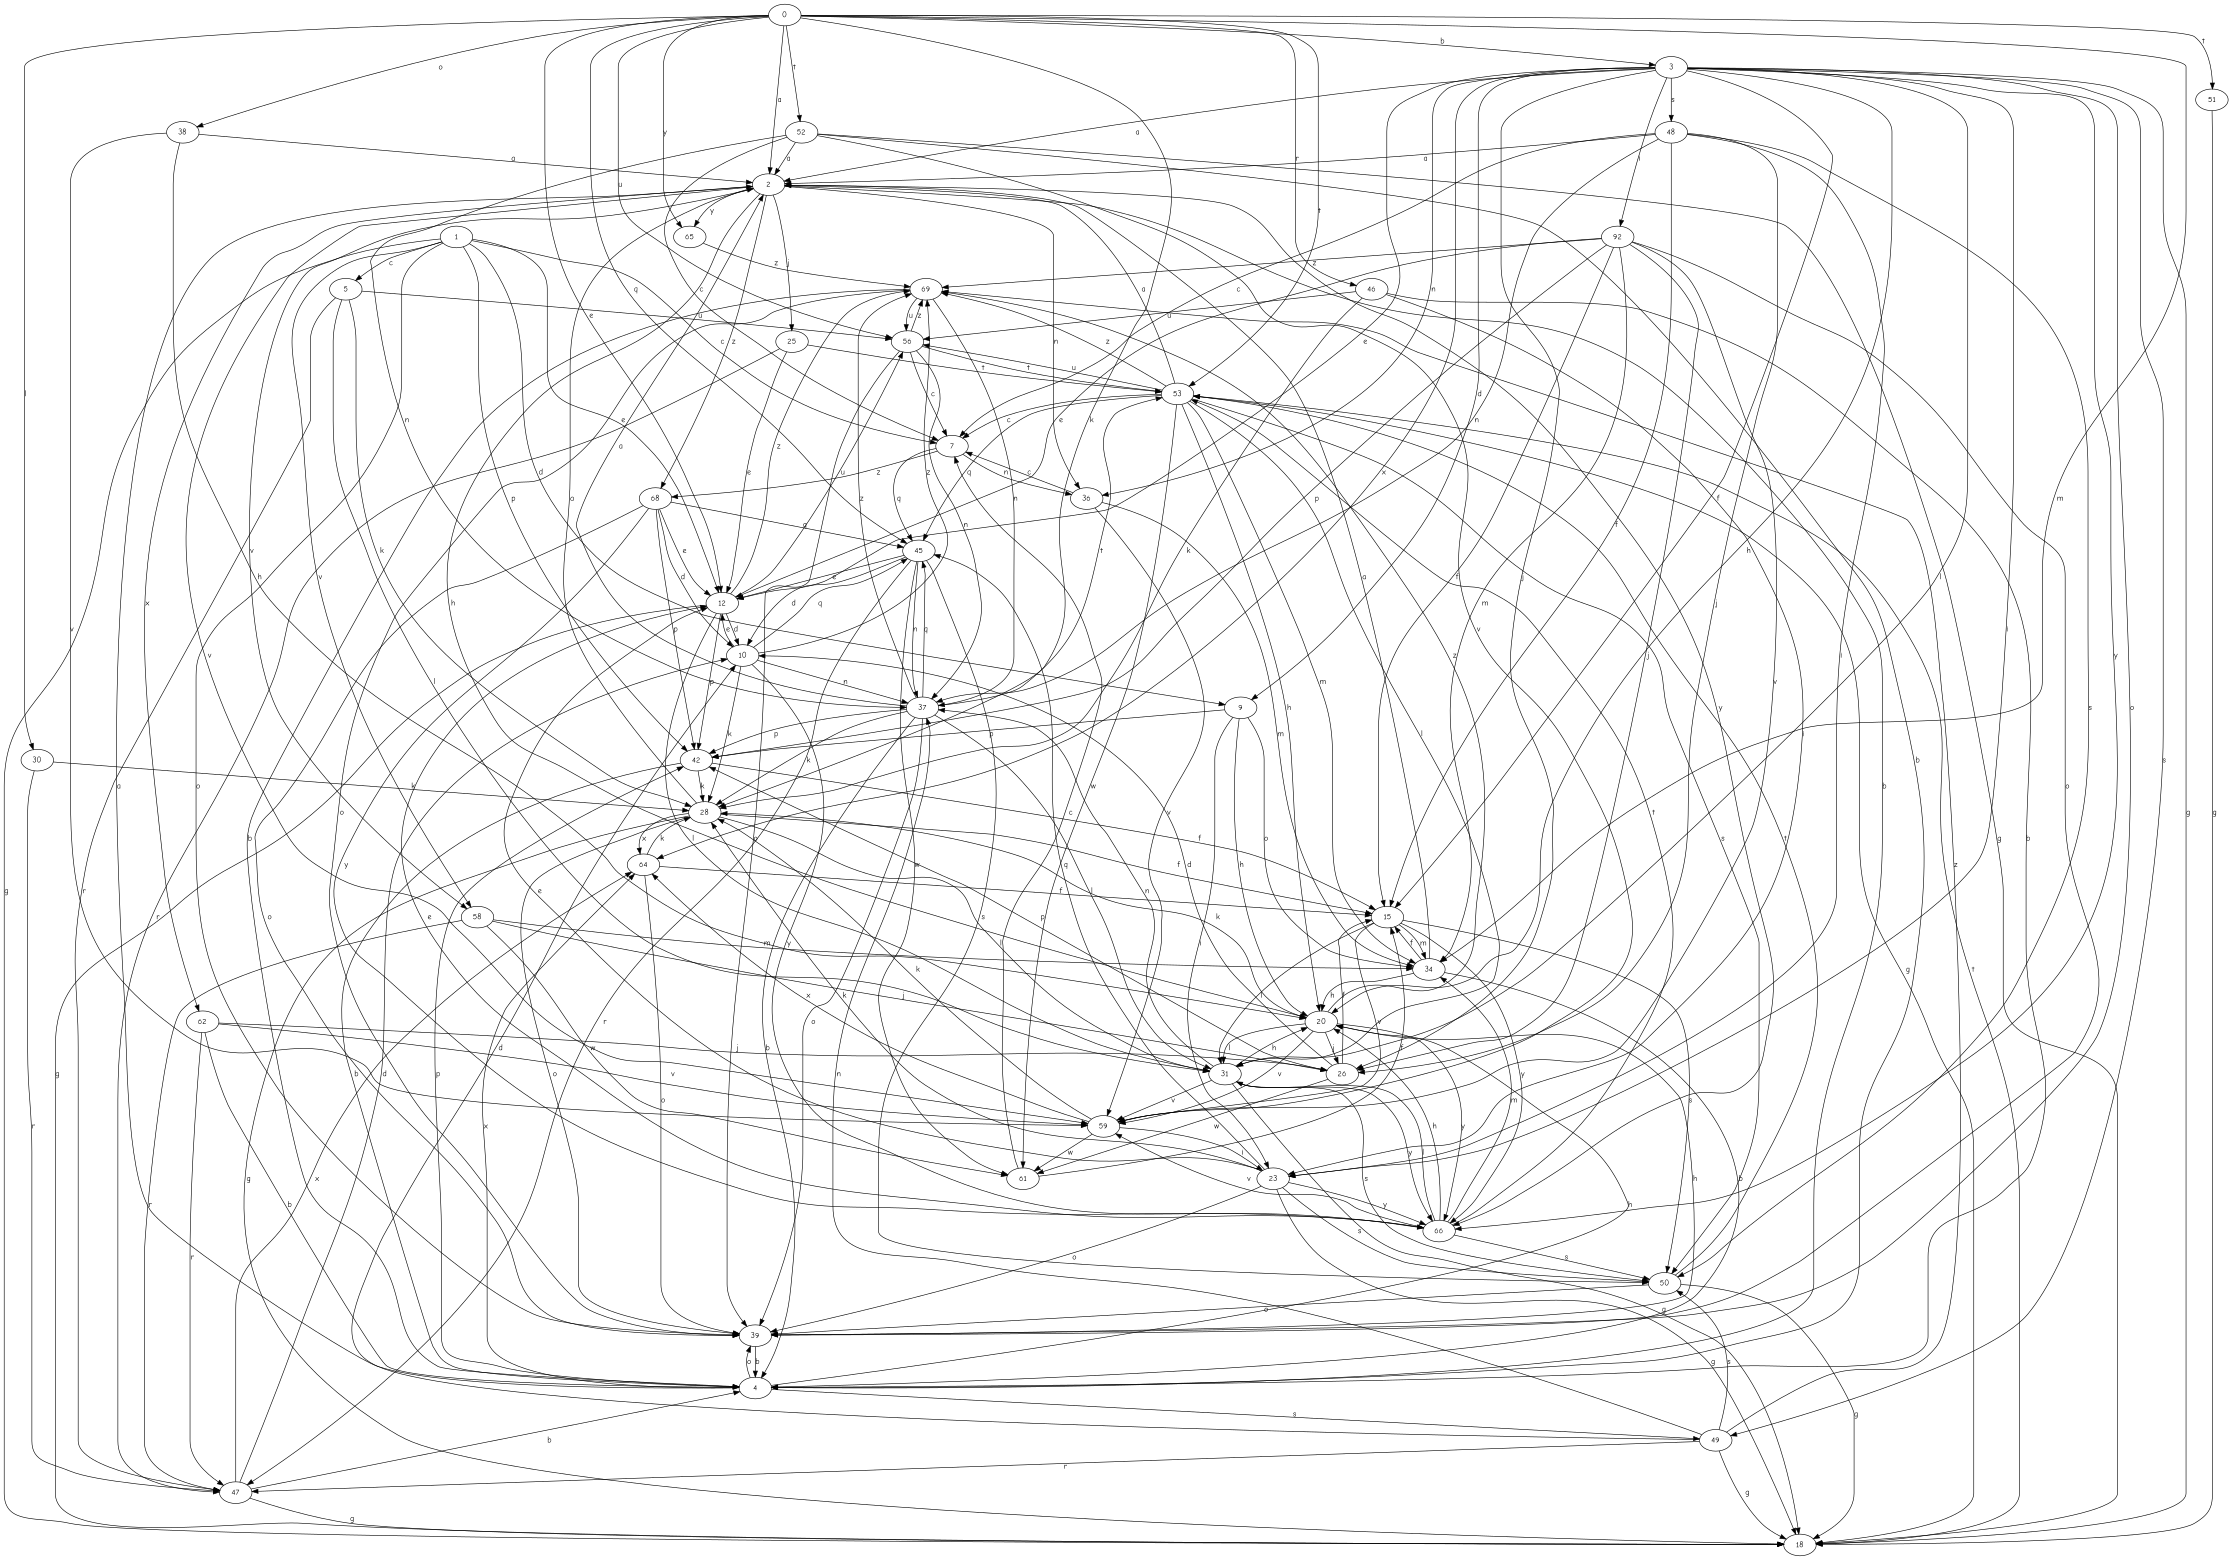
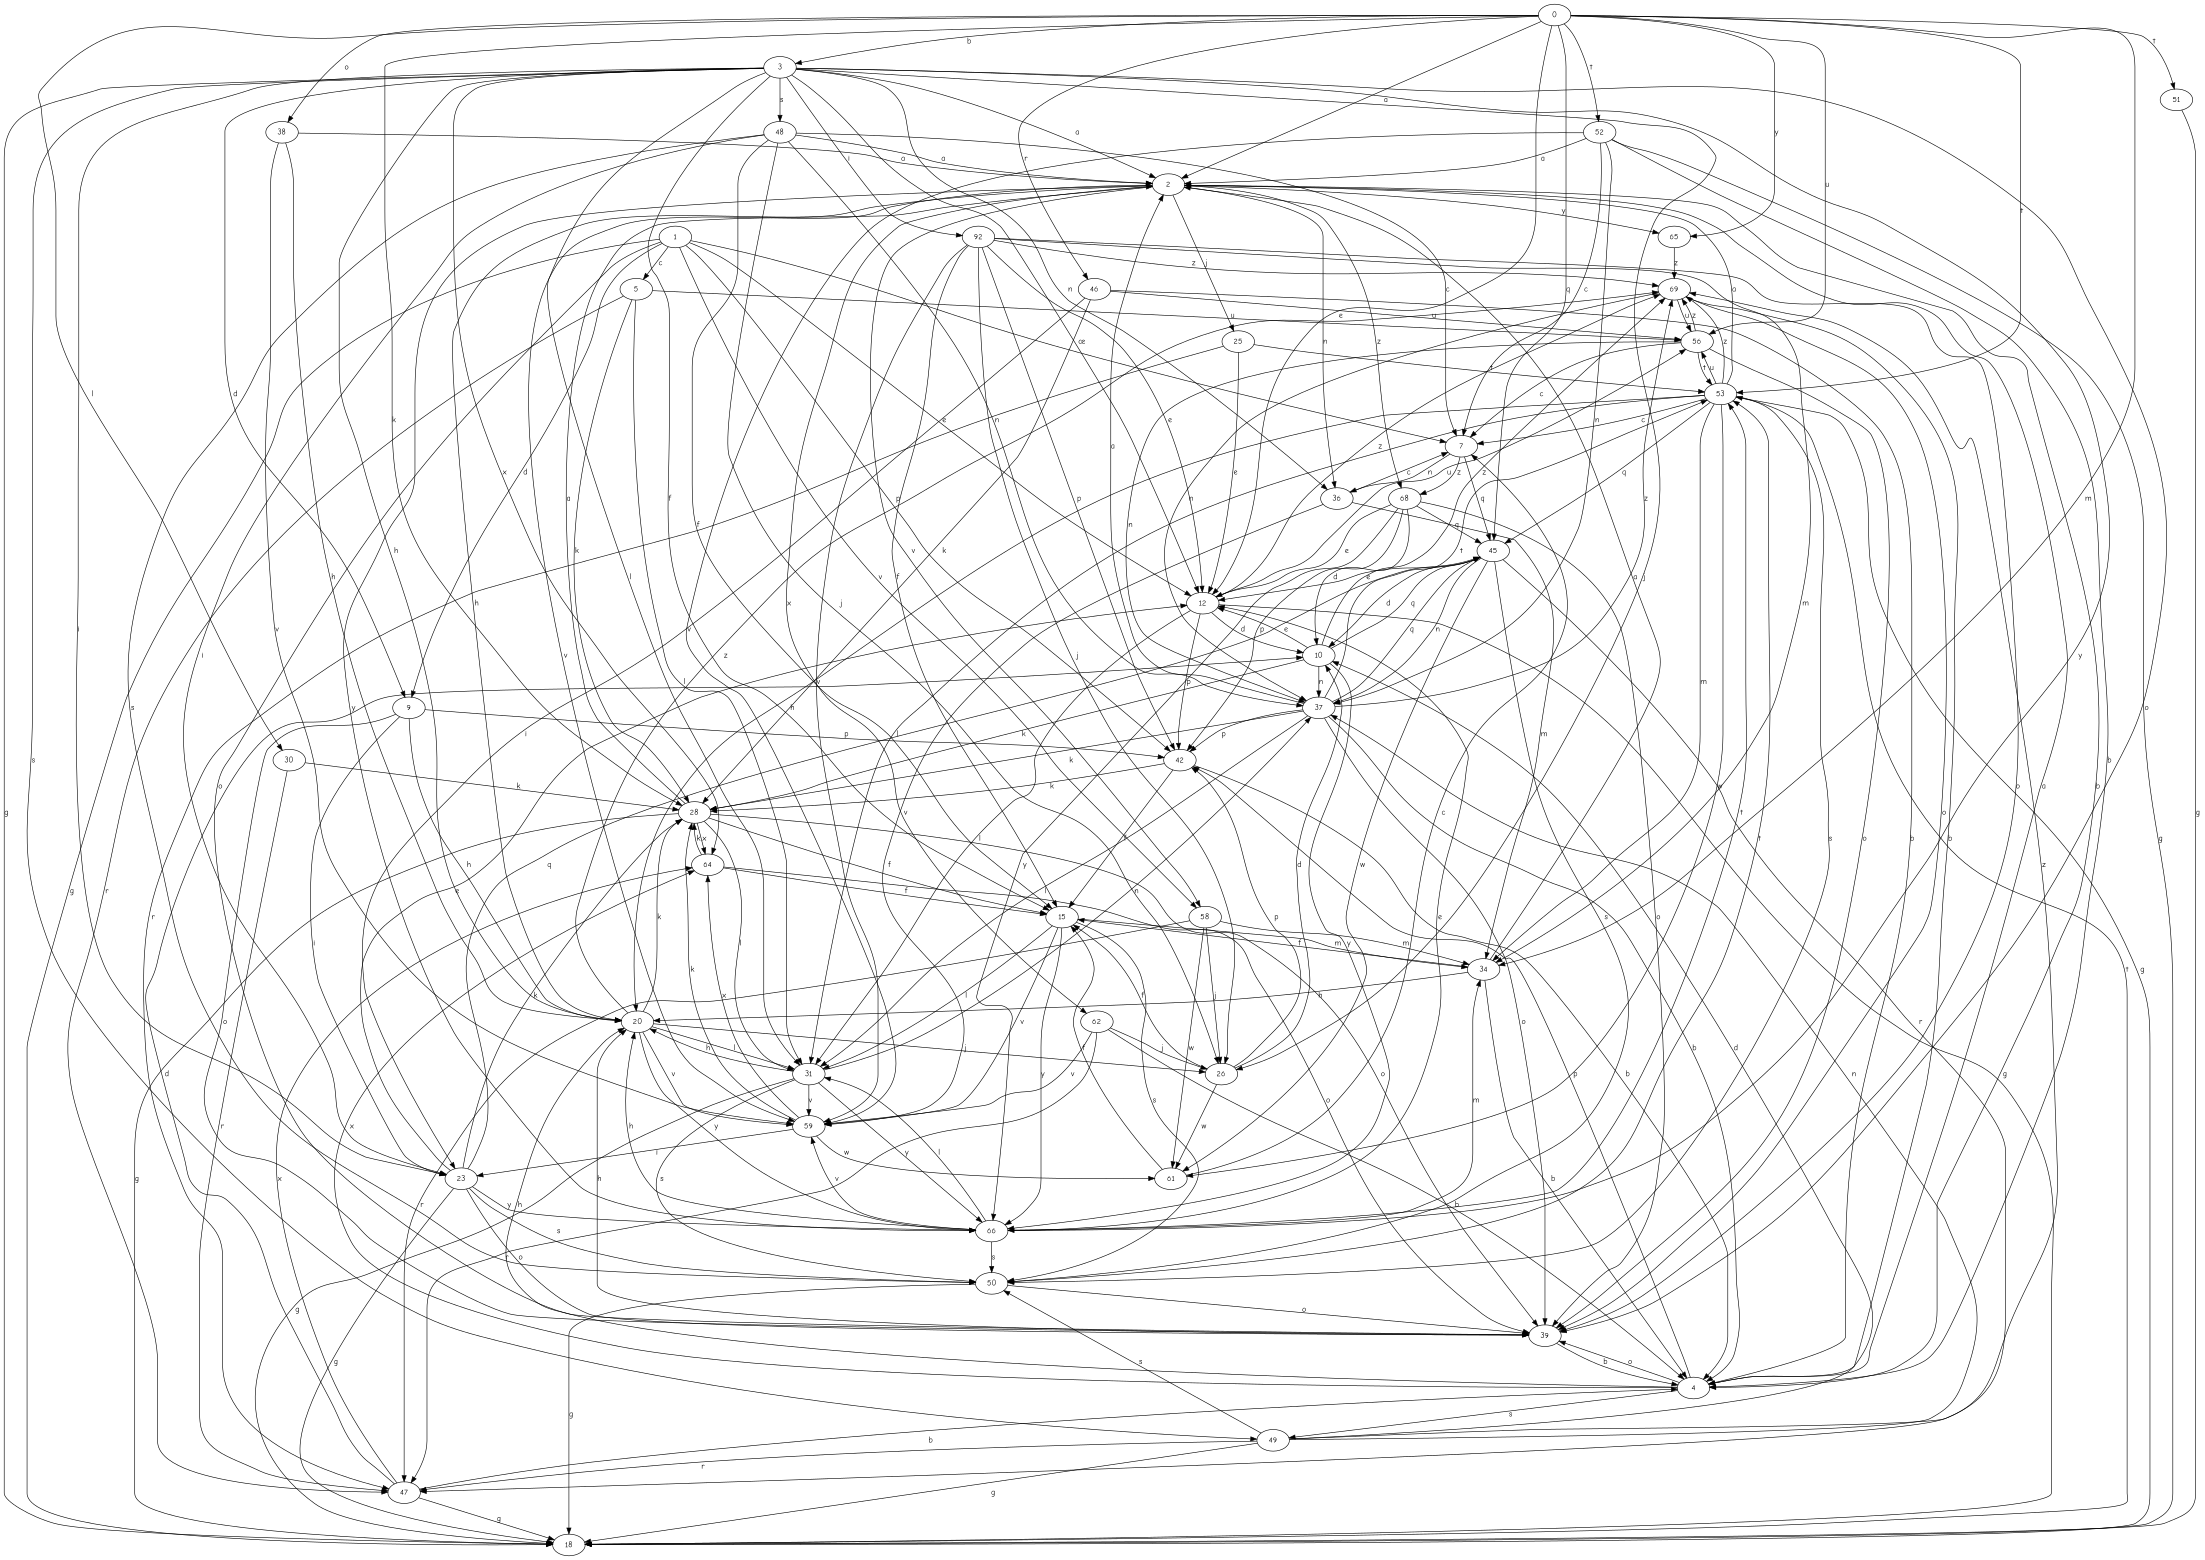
edge "9" -> "34": now "9" -> "39"
